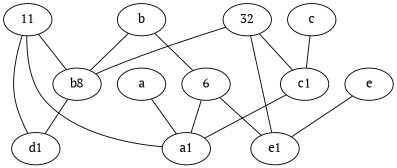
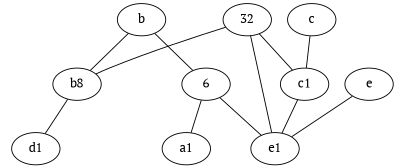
node "11": removed
node "a": removed
edge "c1" -- "a1": now "c1" -- "e1"
